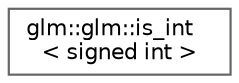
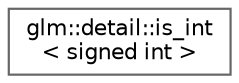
node "glm::glm::is_int < signed int >": label "glm::glm::is_int < signed int >" -> "glm::detail::is_int < signed int >"
